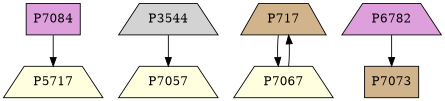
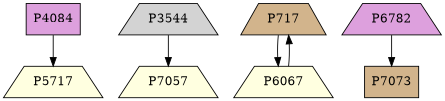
node "P7084": label "P7084" -> "P4084"
node "P7067": label "P7067" -> "P6067"
